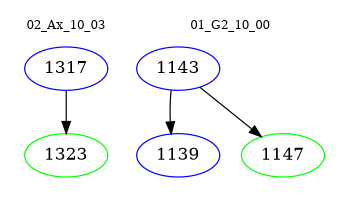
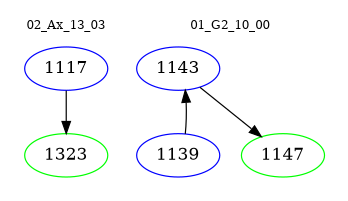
cluster "02_Ax_10_03": label "02_Ax_10_03" -> "02_Ax_13_03"
node "1317": label "1317" -> "1117"
edge "1143" -> "1139": reversed
